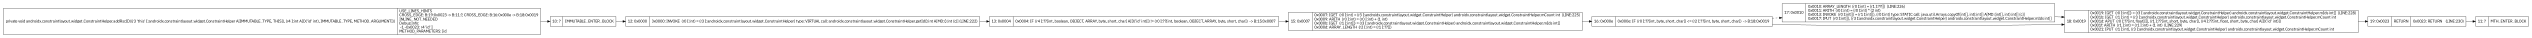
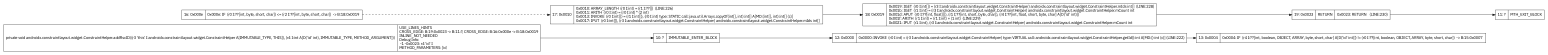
node "15: 0x0007": removed
node "11: ?": text "MTH_ENTER_BLOCK" -> "MTH_EXIT_BLOCK"
edge "16: 0x000e" -> "18: 0x0019": removed
